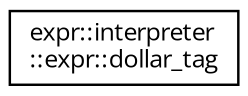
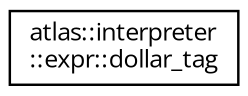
node "expr::interpreter ::expr::dollar_tag": label "expr::interpreter ::expr::dollar_tag" -> "atlas::interpreter ::expr::dollar_tag"
